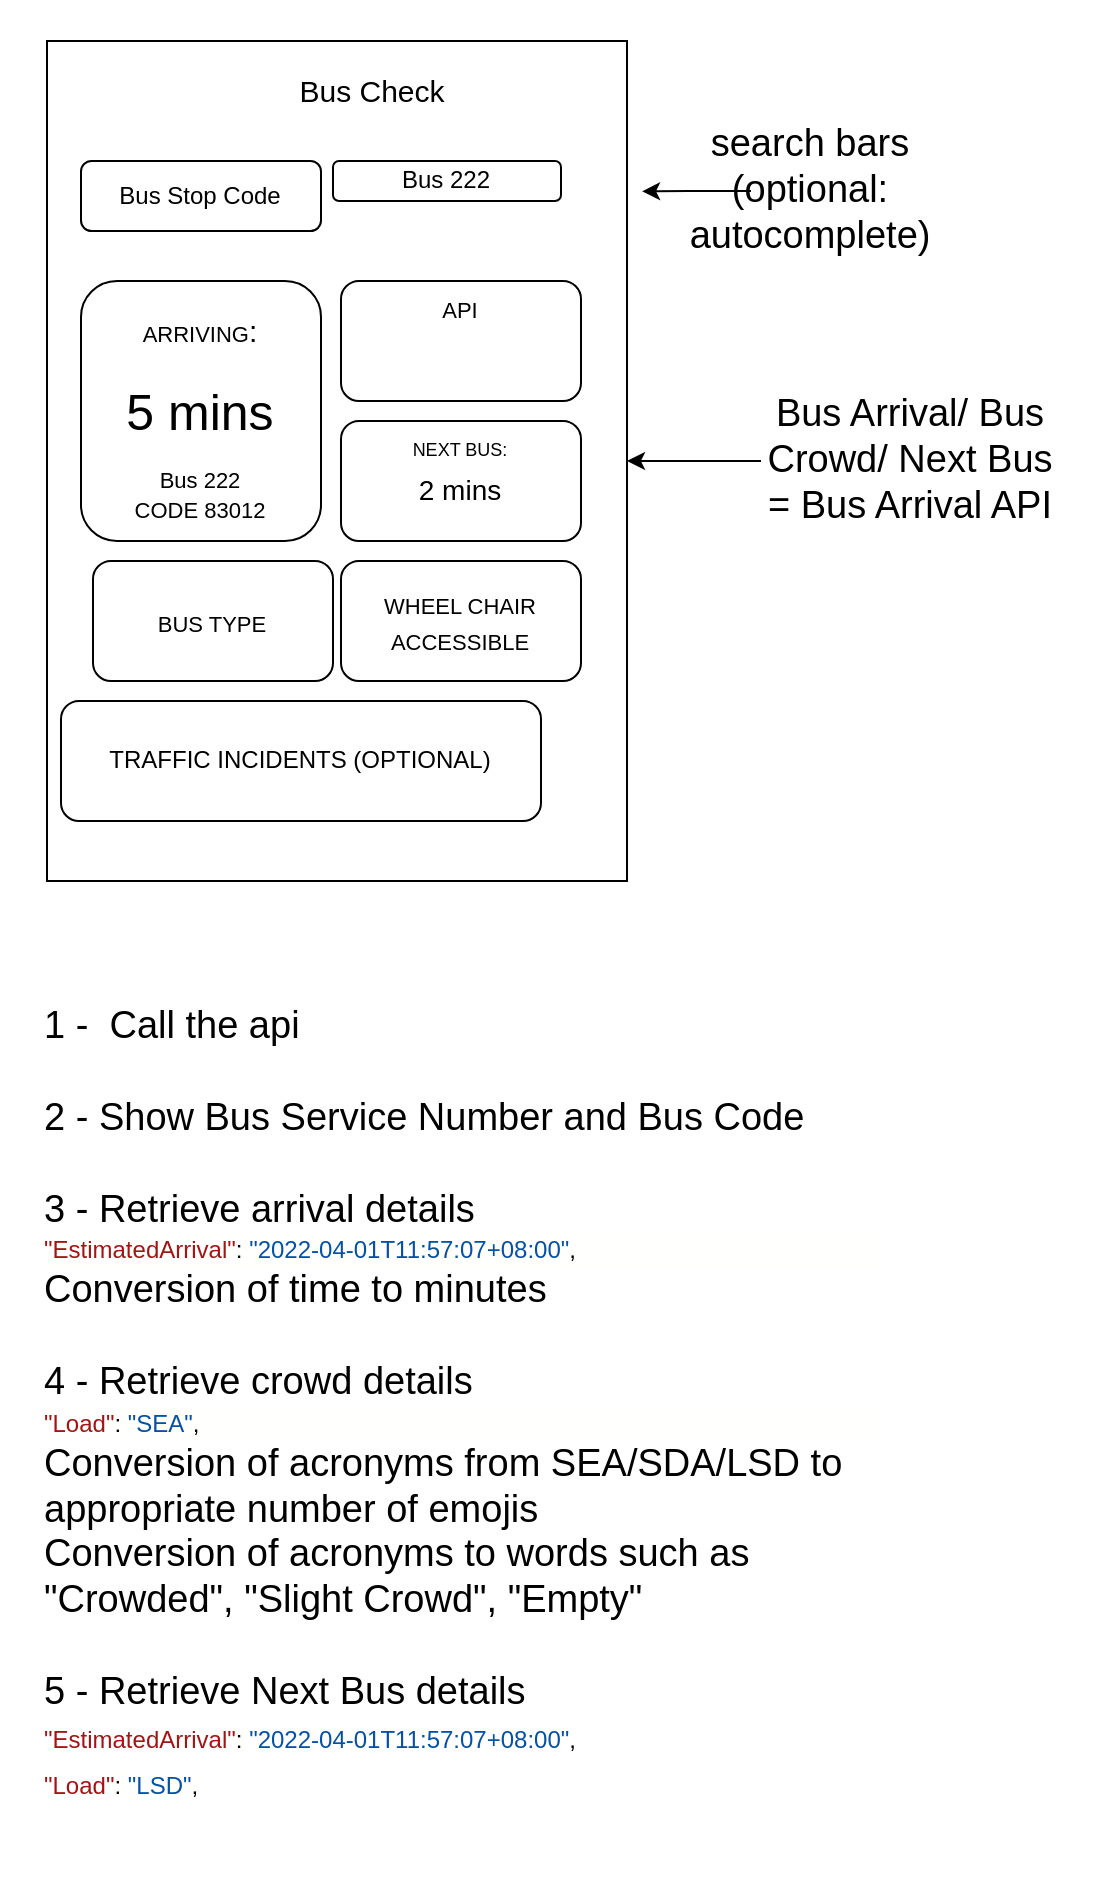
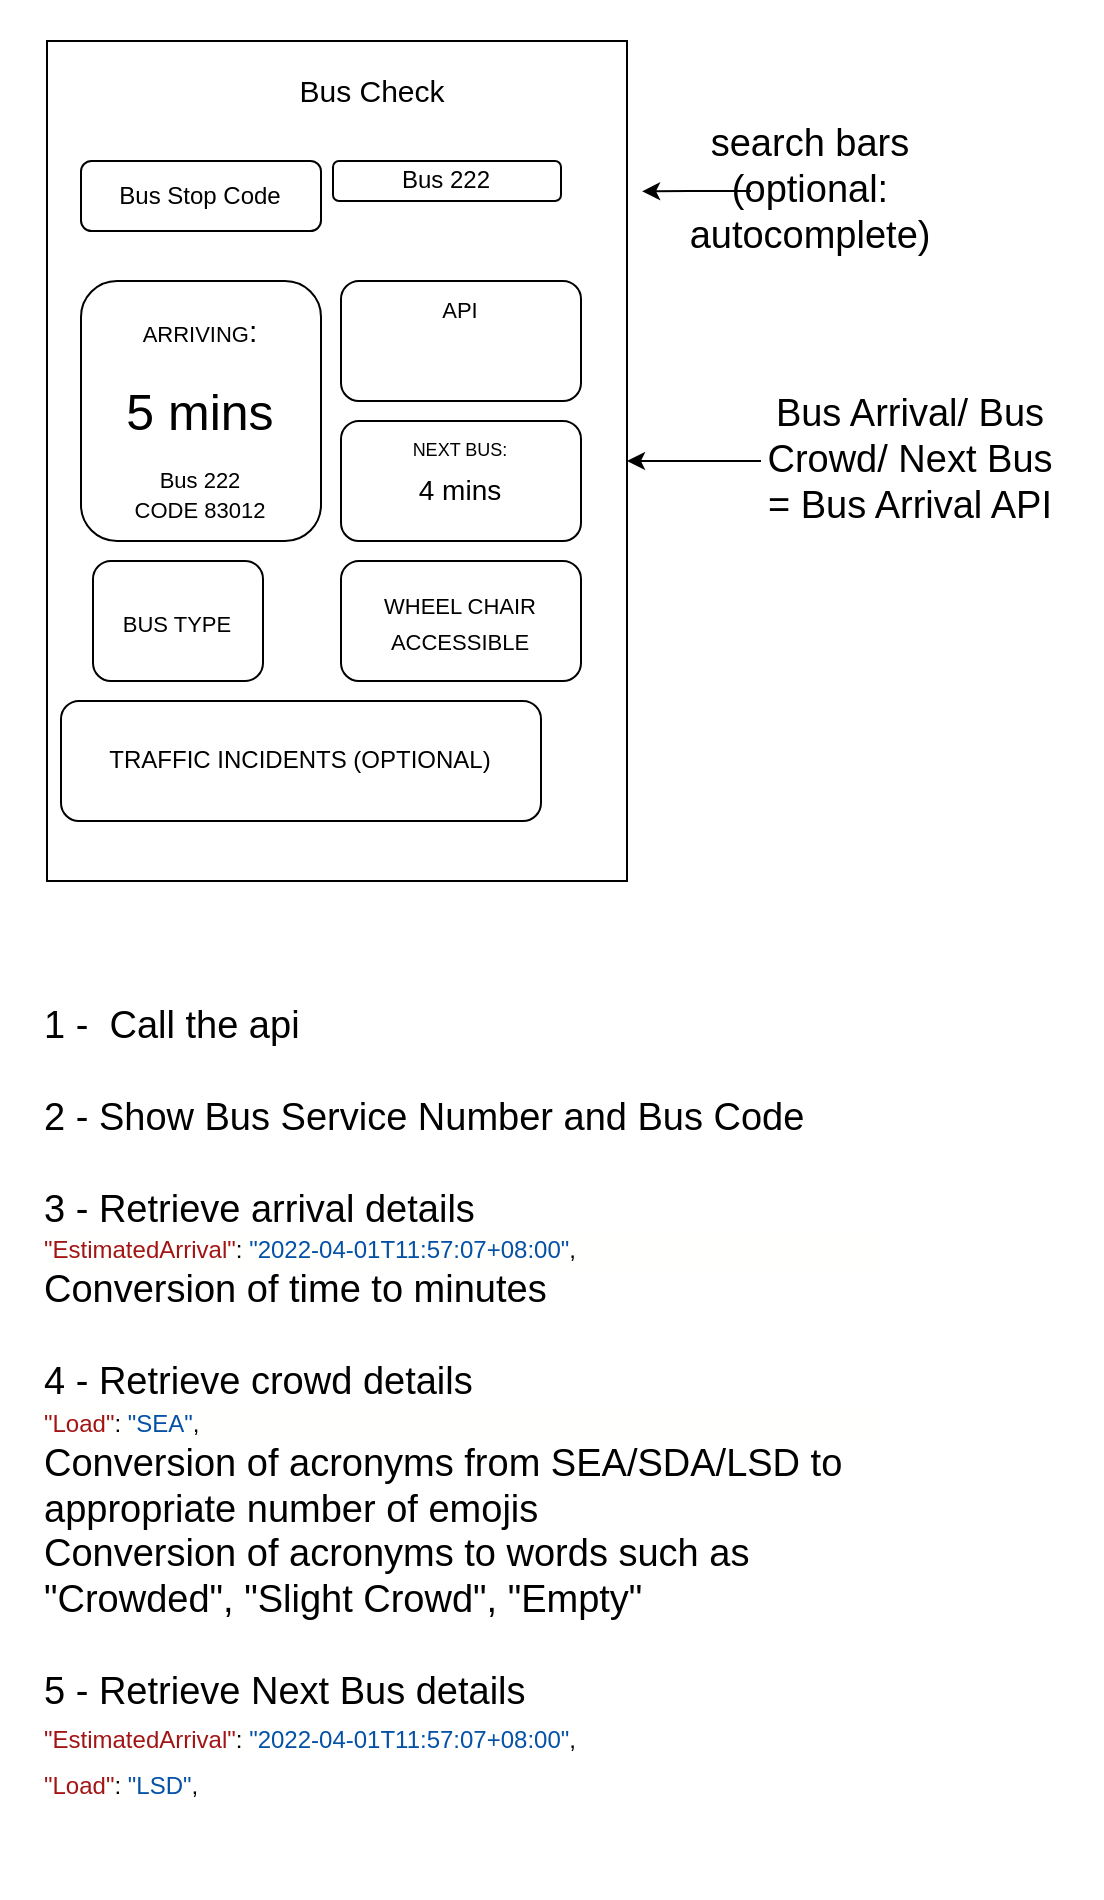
node "2 mins": label "2 mins" -> "4 mins"
node "BUS TYPE": size 240x120 -> 170x120
